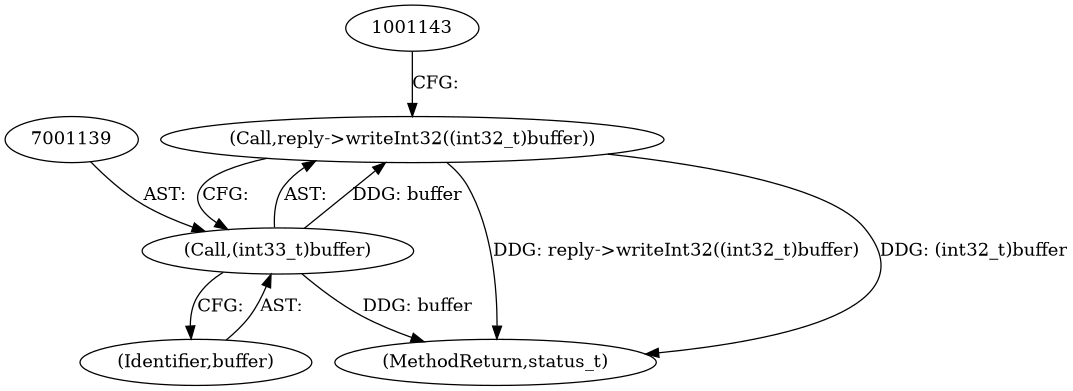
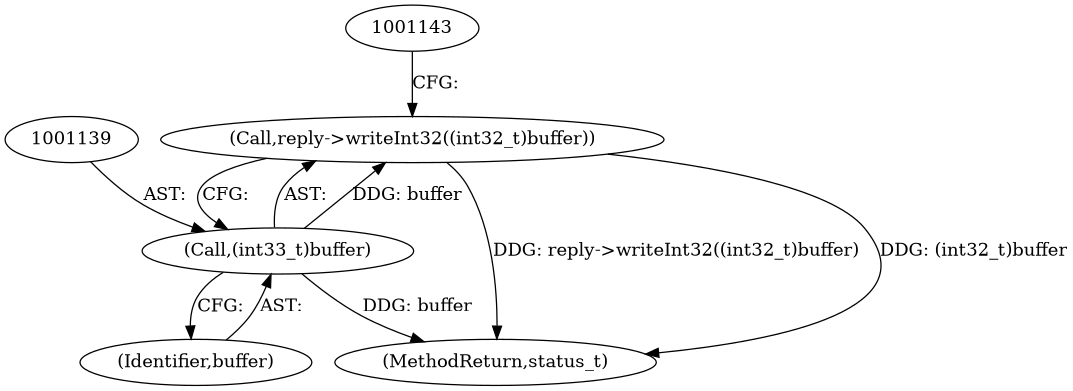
node "7001139": label "7001139" -> "1001139"
